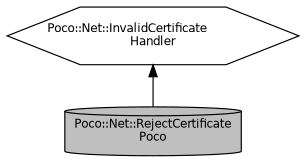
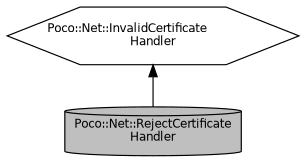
node "Poco::Net::RejectCertificate Poco": label "Poco::Net::RejectCertificate Poco" -> "Poco::Net::RejectCertificate Handler"
